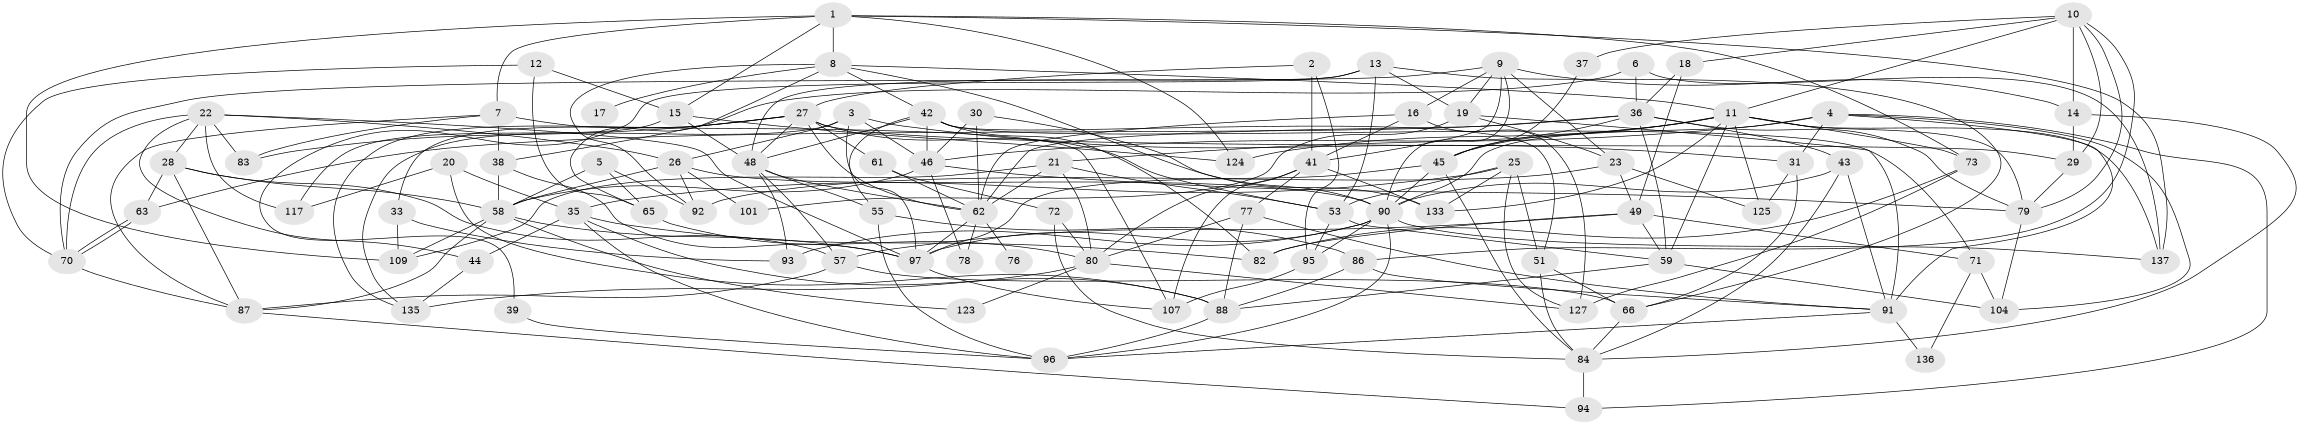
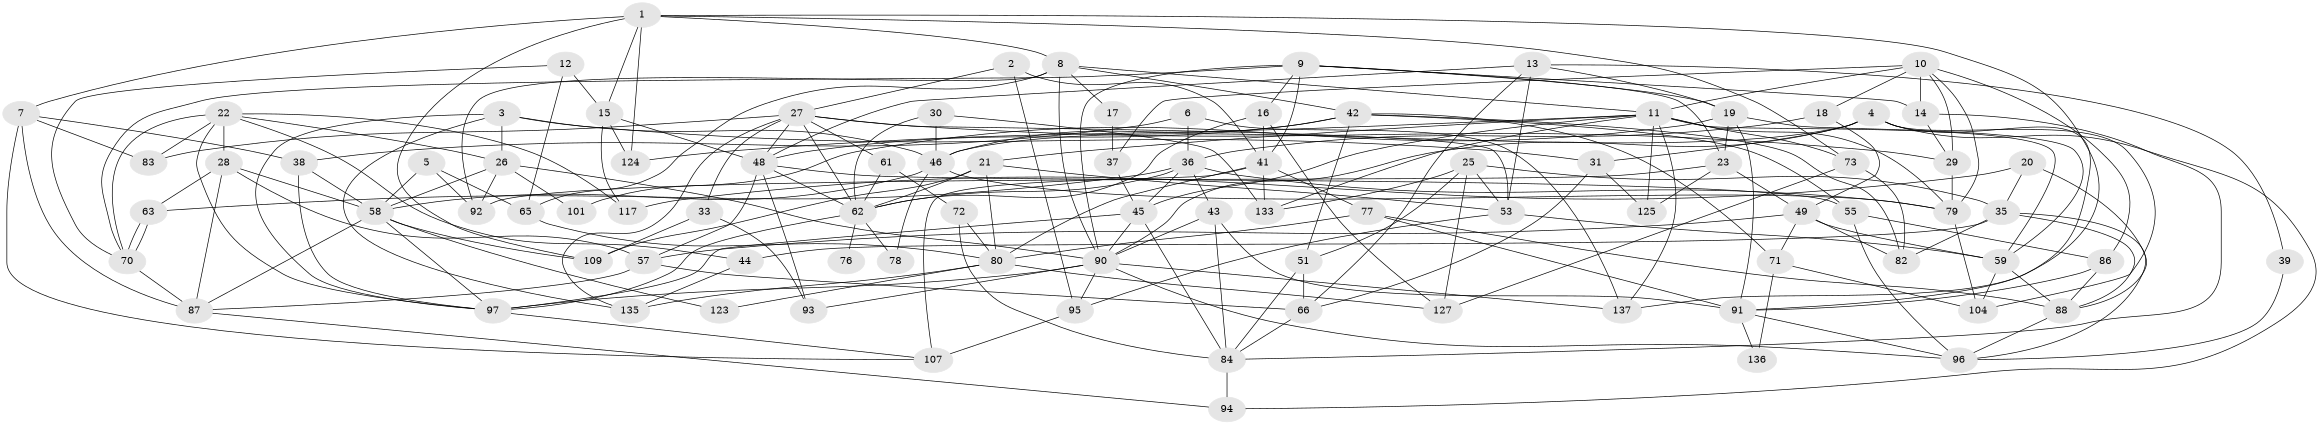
edge "17" -- "37": added
edge "36" -- "59": now "19" -- "59"
